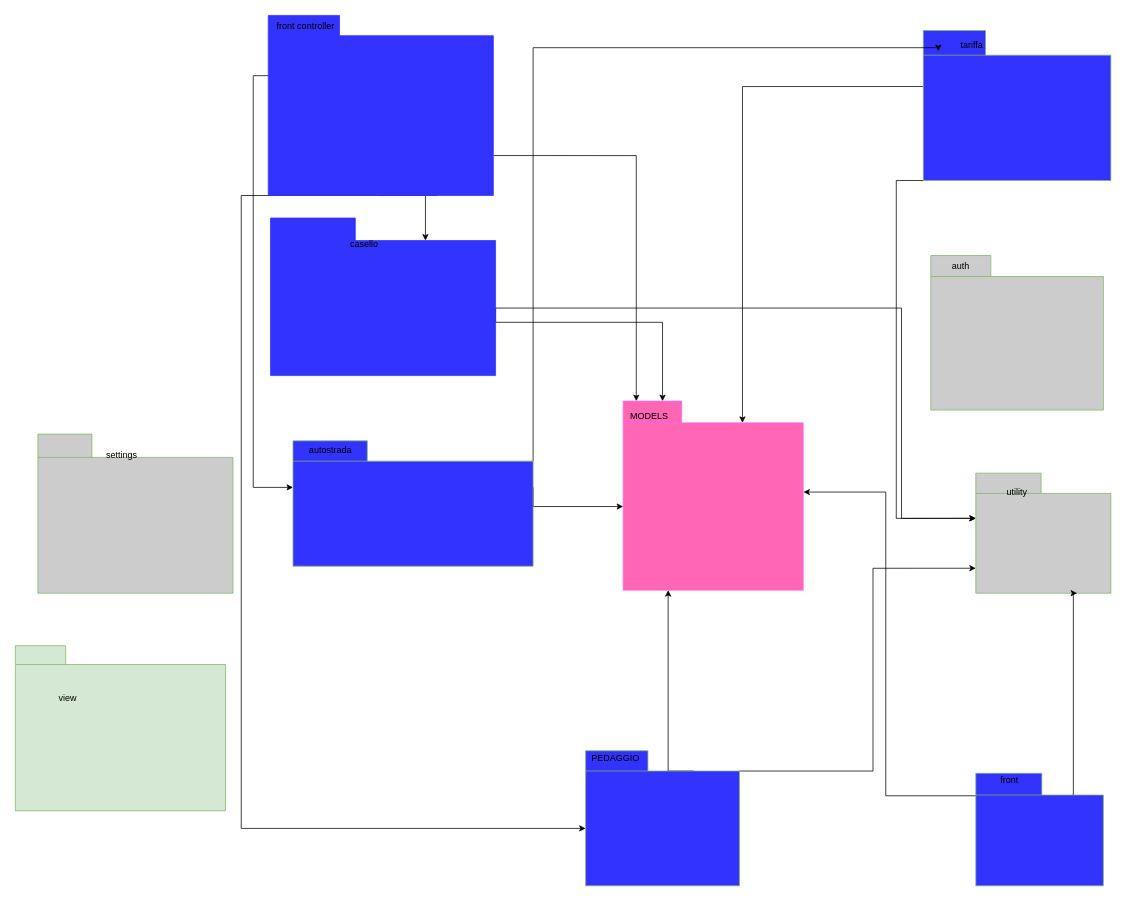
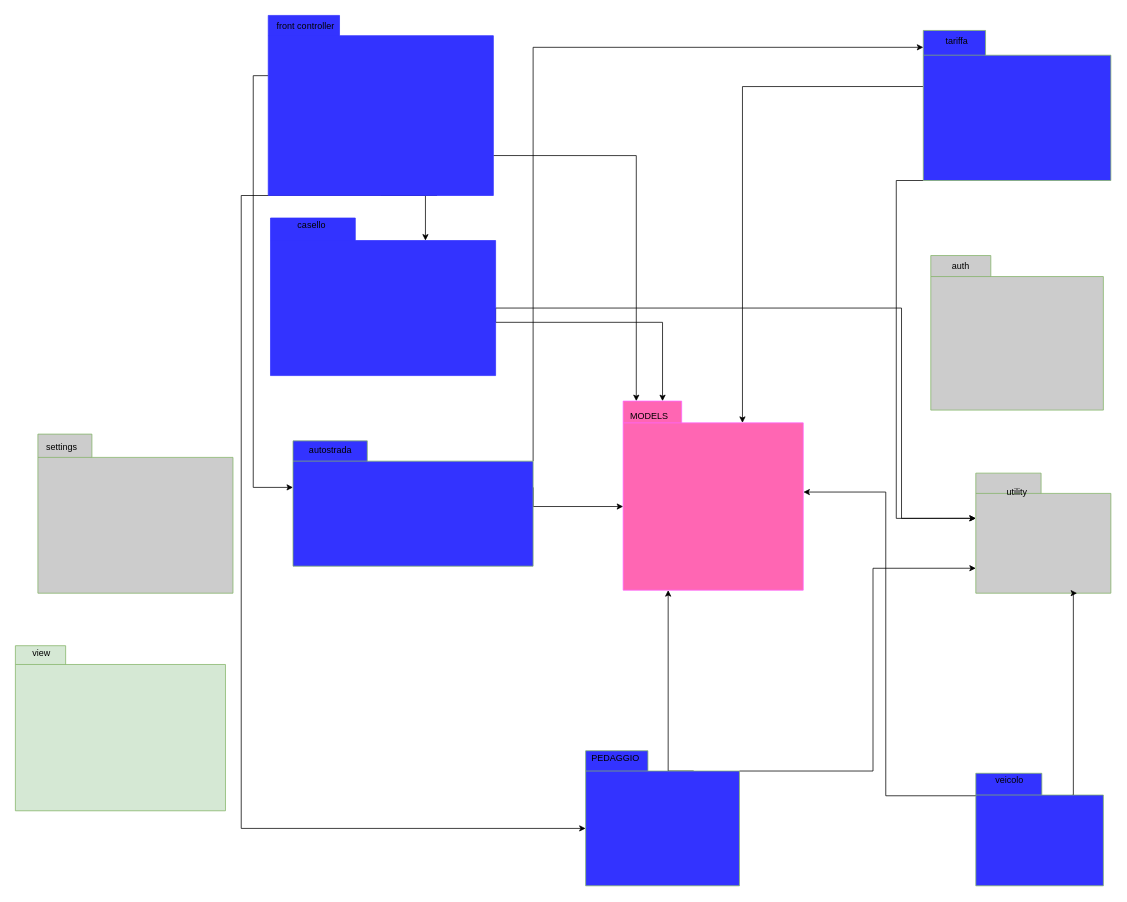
node "tariffa": moved (972, 45) -> (957, 42)
node "casello": moved (364, 244) -> (312, 225)
node "settings": moved (122, 455) -> (62, 447)
node "view": moved (68, 698) -> (42, 653)
node "front": label "front" -> "veicolo"
